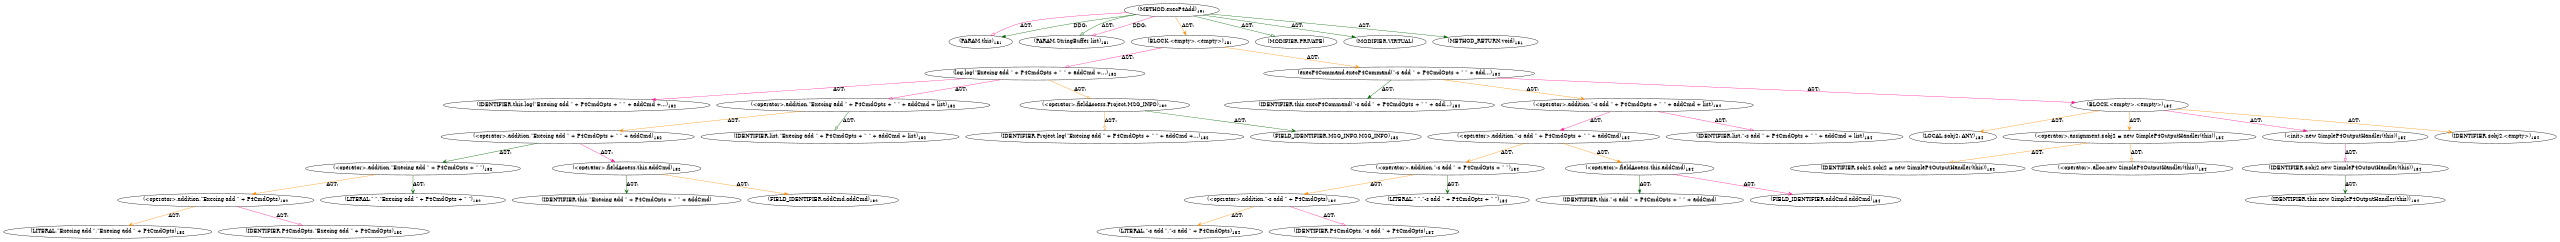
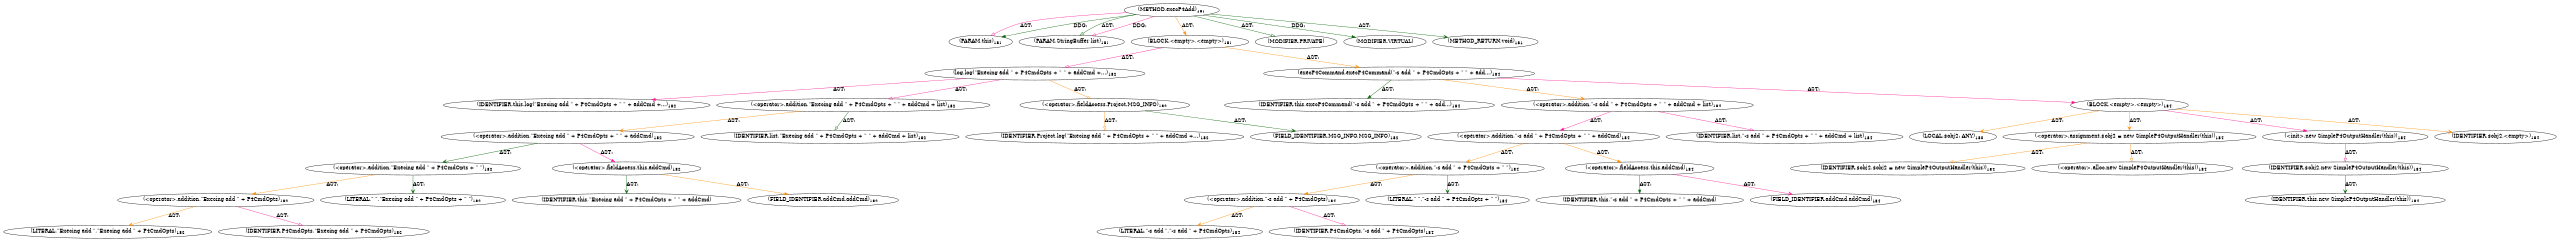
edge "(METHOD,execP4Add)" -> "(METHOD_RETURN,void)": arrowhead normal -> vee
edge "(METHOD,execP4Add)" -> "(MODIFIER,VIRTUAL)": label "AST: " -> "DDG: "
node "(LOCAL,$obj2: ANY)": text "184" -> "180"
